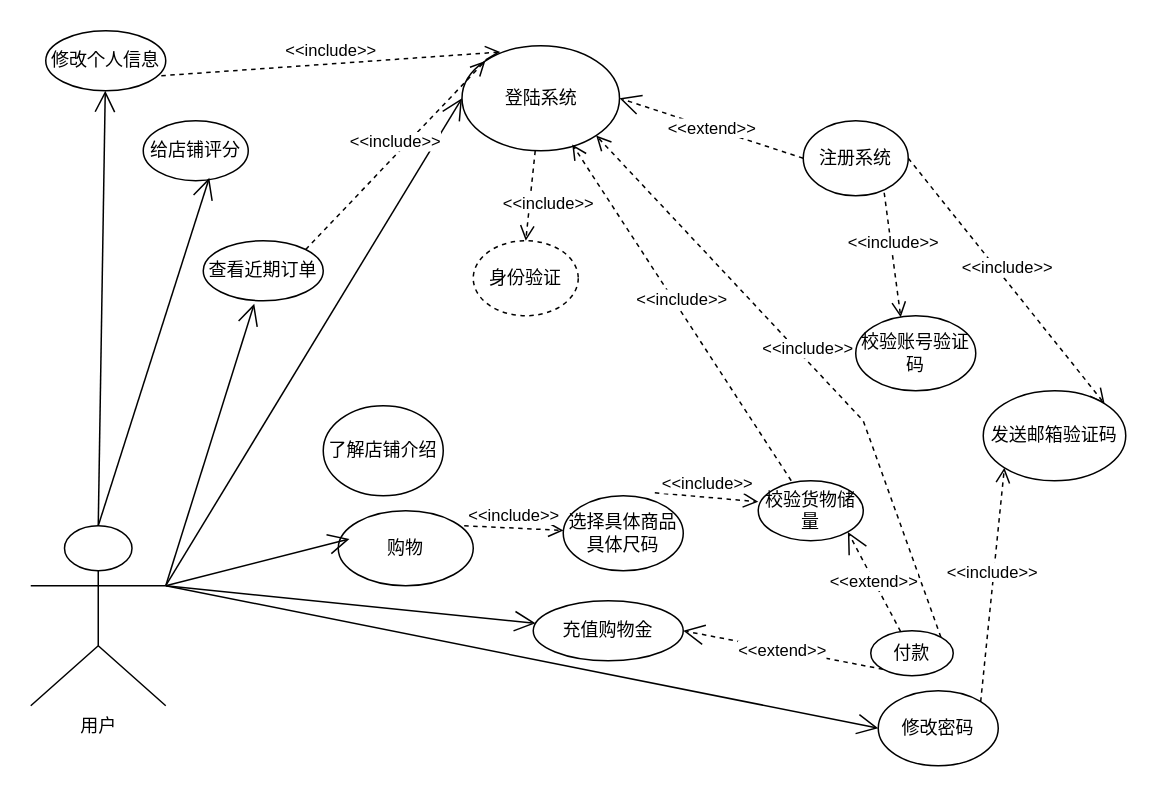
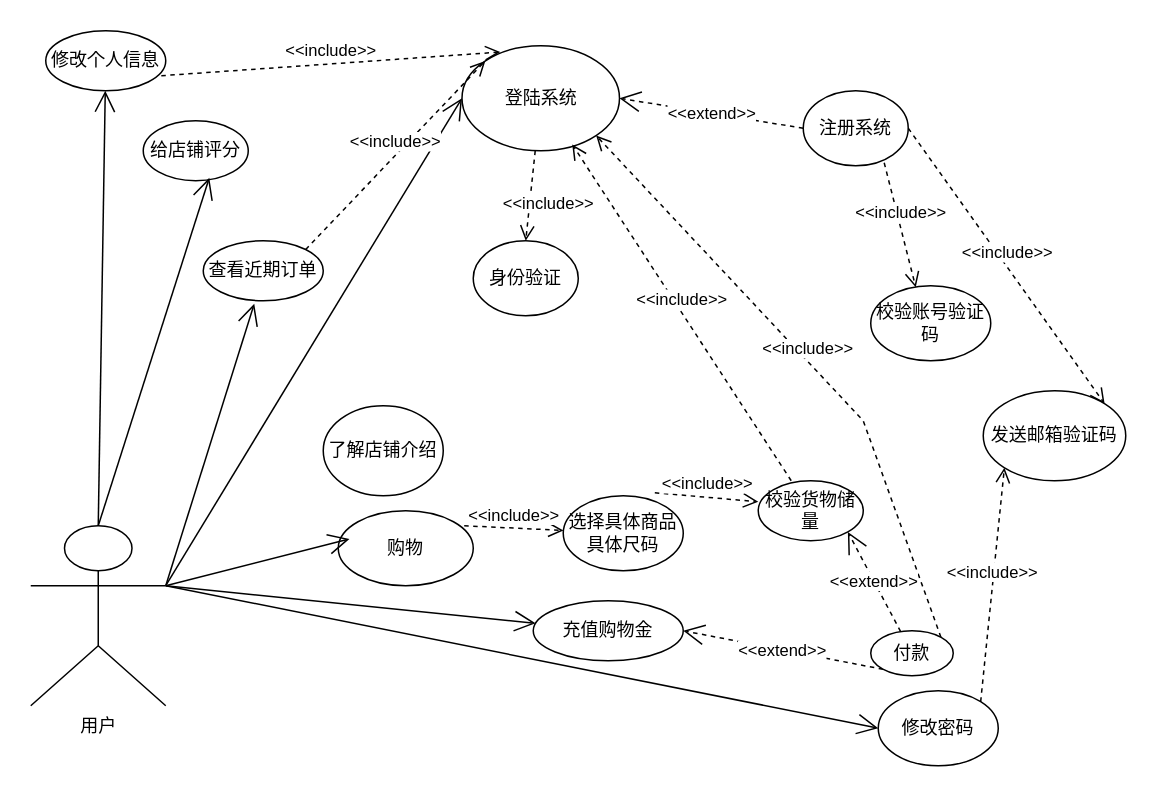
node "注册系统": moved (856, 158) -> (856, 128)
node "身份验证": style dashed -> solid
node "校验账号验证码": moved (916, 353) -> (931, 323)
